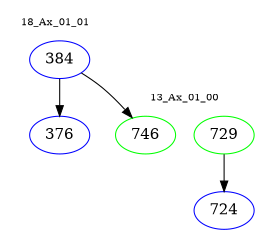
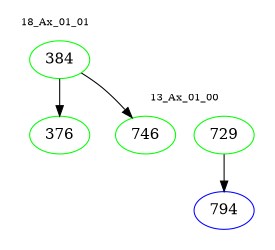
node "384": color blue -> green
node "376": color blue -> green
node "724": label "724" -> "794"
